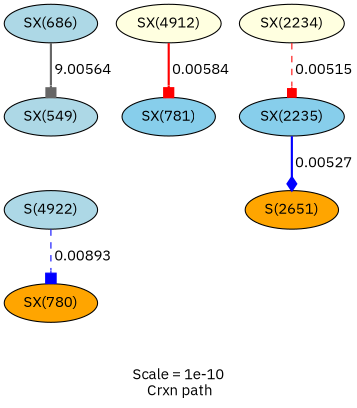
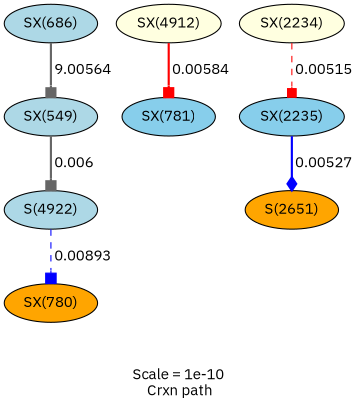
edge "SX(549)" -> "S(4922)": added, label "0.006"
